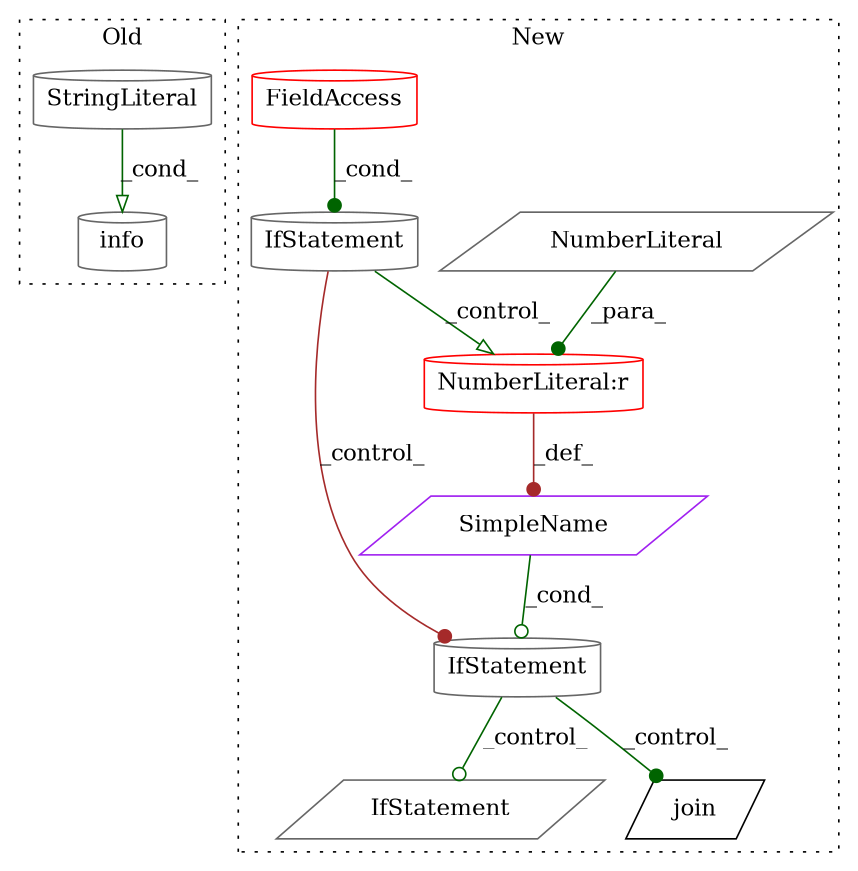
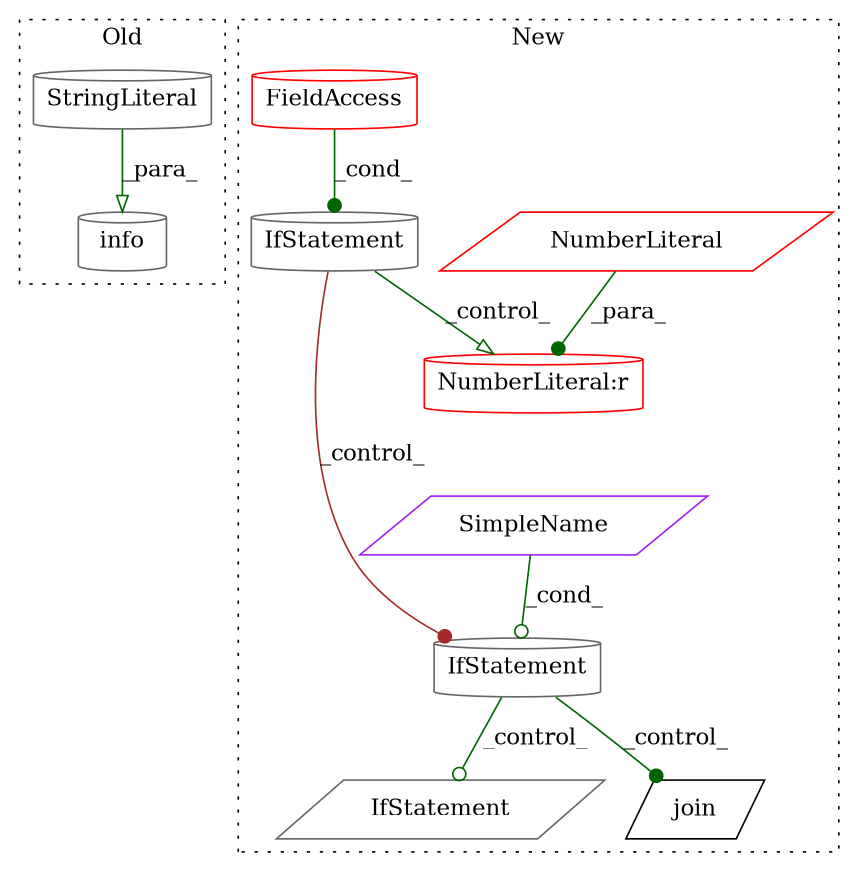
edge "StringLiteral" -> "info": label "_cond_" -> "_para_"
node "NumberLiteral": color gray40 -> red
edge "NumberLiteral:r" -> "SimpleName": removed, label "_def_"
